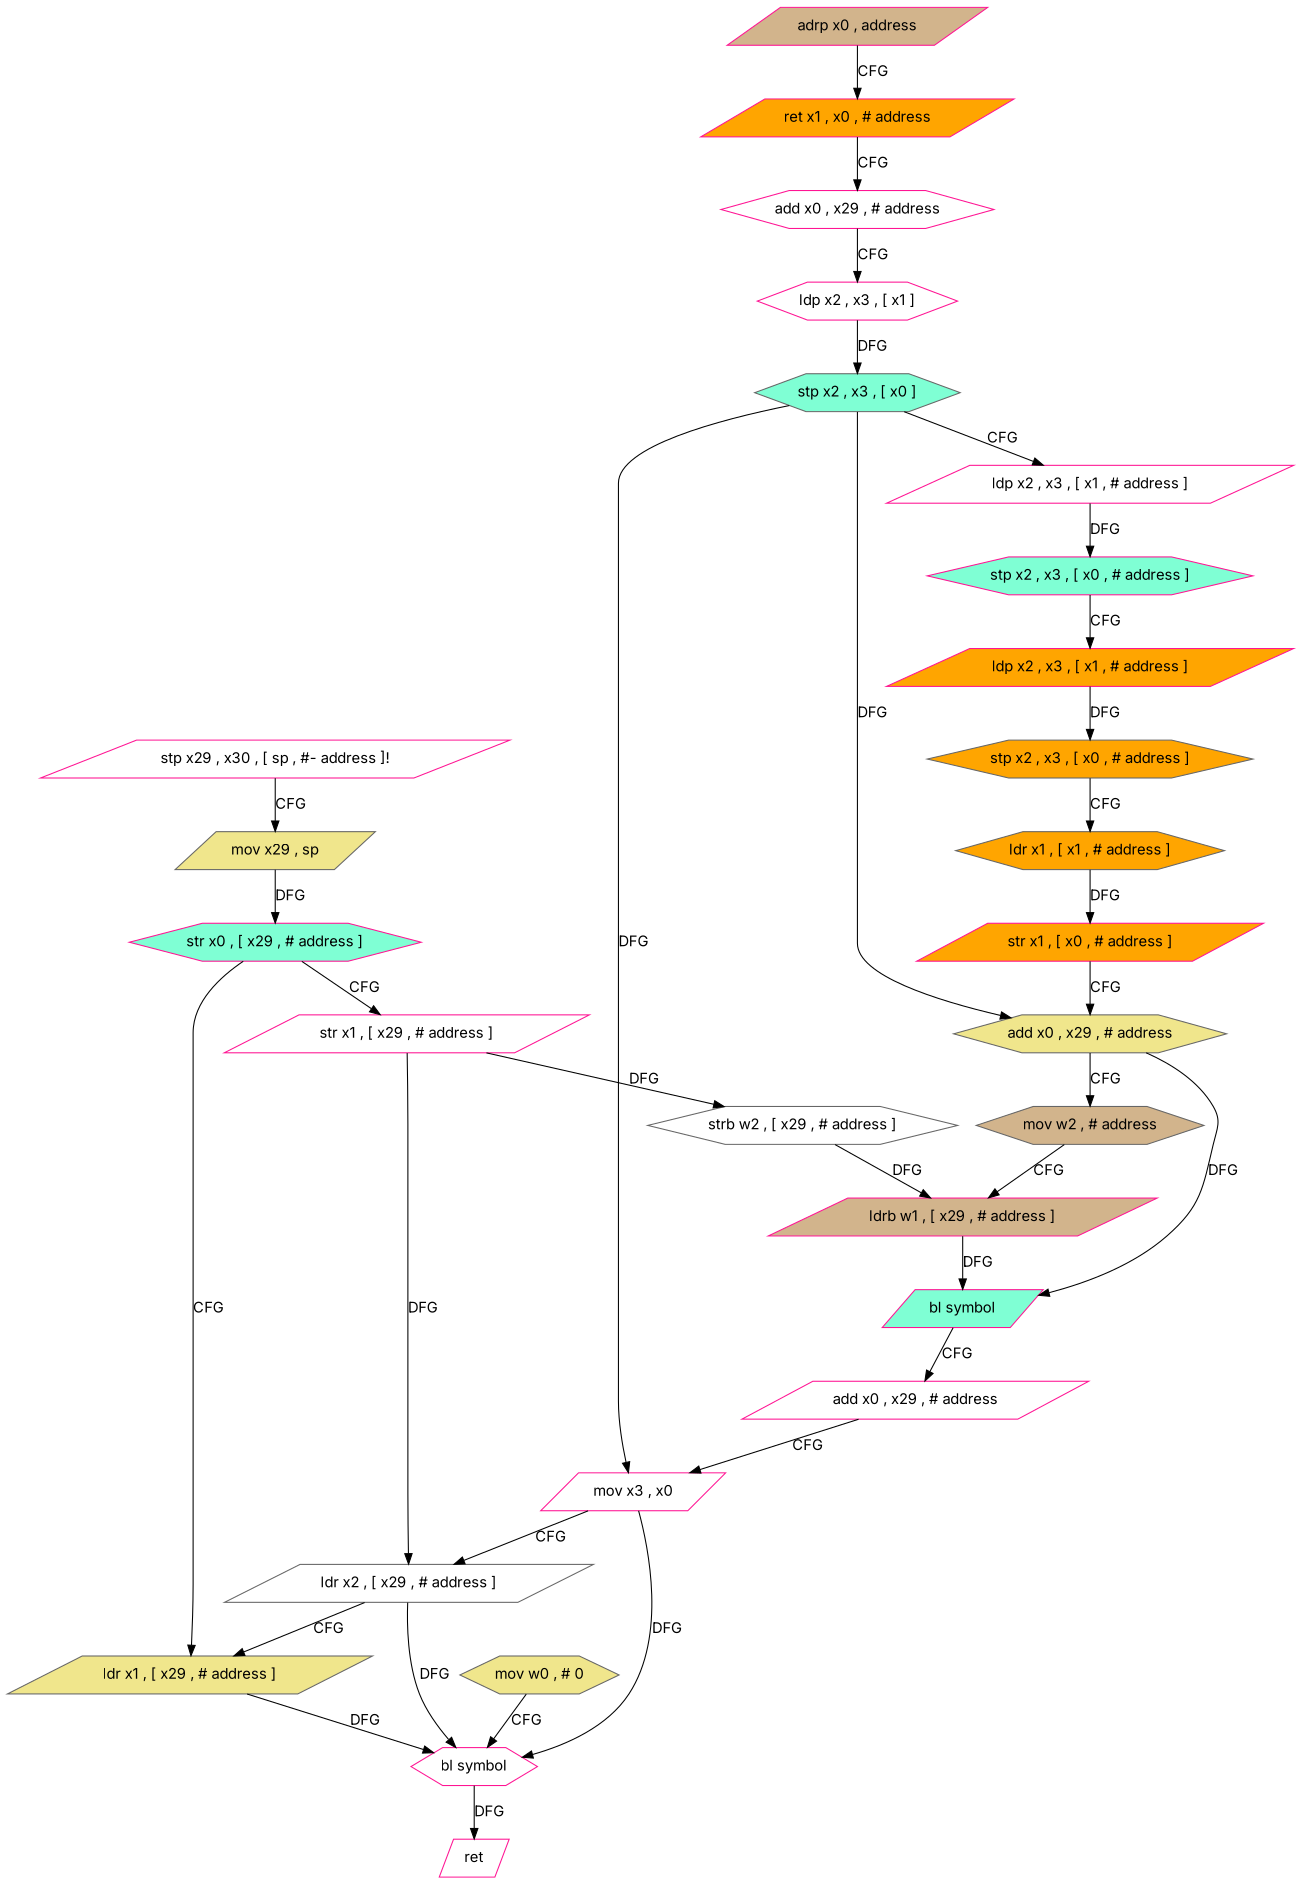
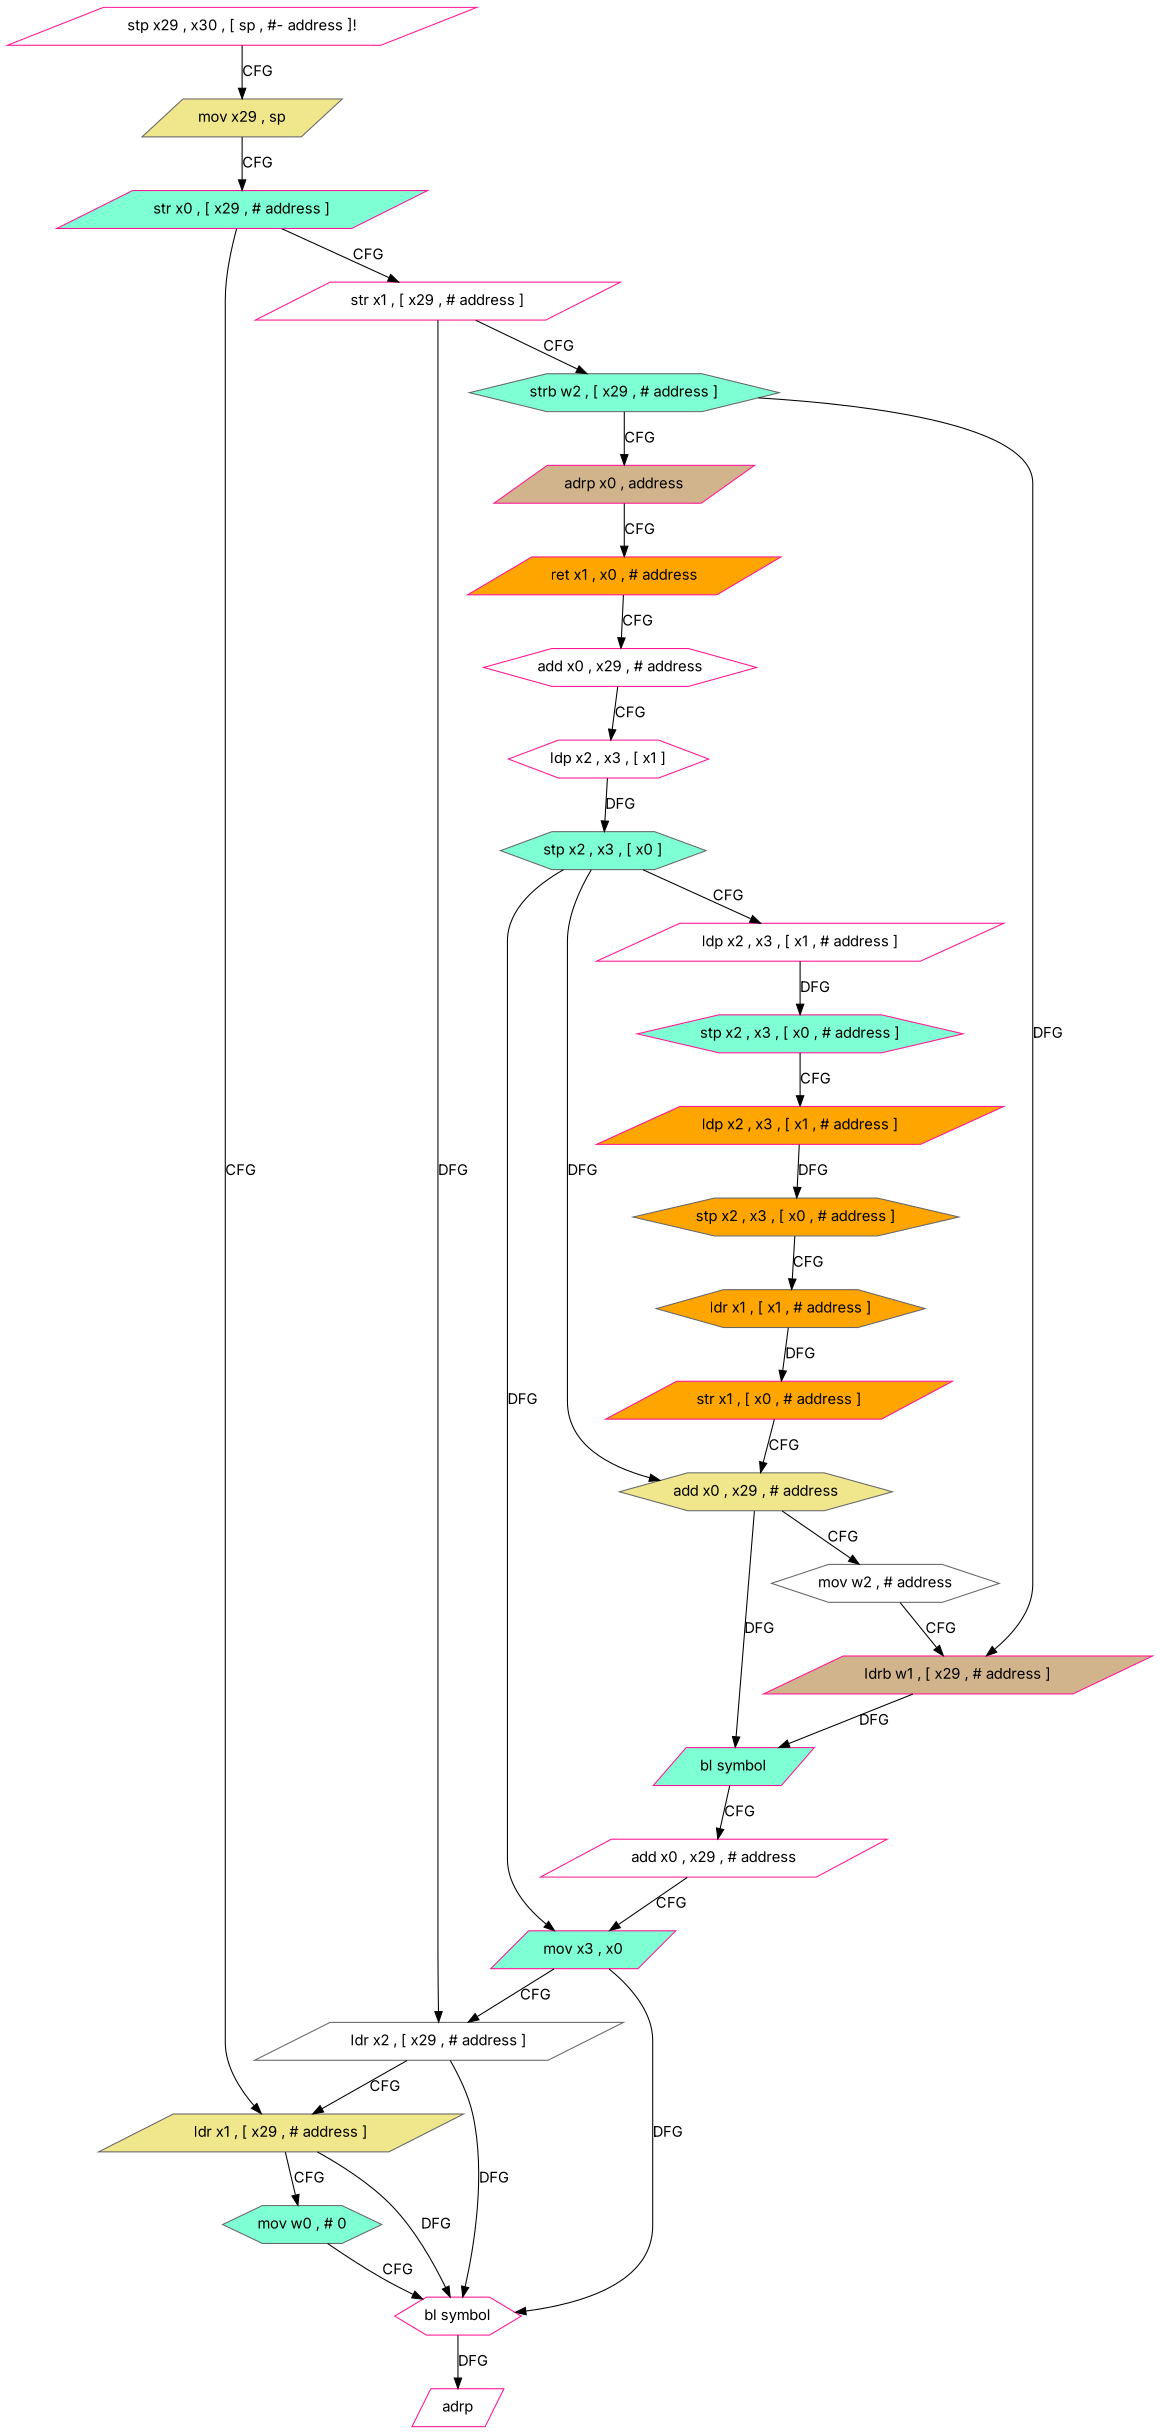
edge "strb w2 , [ x29 , # address ]" -> "adrp x0 , address": added, label "CFG"
edge "mov x29 , sp" -> "str x0 , [ x29 , # address ]": label "DFG" -> "CFG"
node "str x0 , [ x29 , # address ]": shape hexagon -> parallelogram
edge "str x1 , [ x29 , # address ]" -> "strb w2 , [ x29 , # address ]": label "DFG" -> "CFG"
node "strb w2 , [ x29 , # address ]": fillcolor white -> aquamarine
node "mov w2 , # address": fillcolor tan -> white
node "mov x3 , x0": fillcolor white -> aquamarine
node "mov w0 , # 0": fillcolor khaki -> aquamarine
node "ret": label "ret" -> "adrp"
edge "ldr x1 , [ x29 , # address ]" -> "mov w0 , # 0": added, label "CFG"
